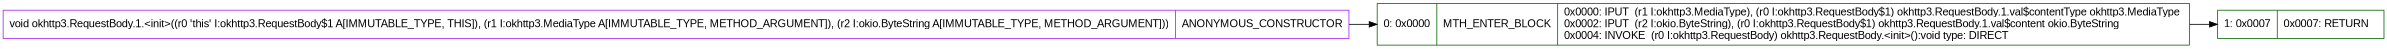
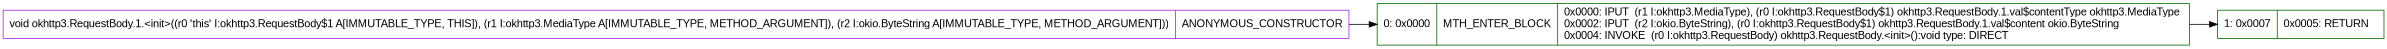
node "1: 0x0007": text "0x0007: RETURN" -> "0x0005: RETURN"
